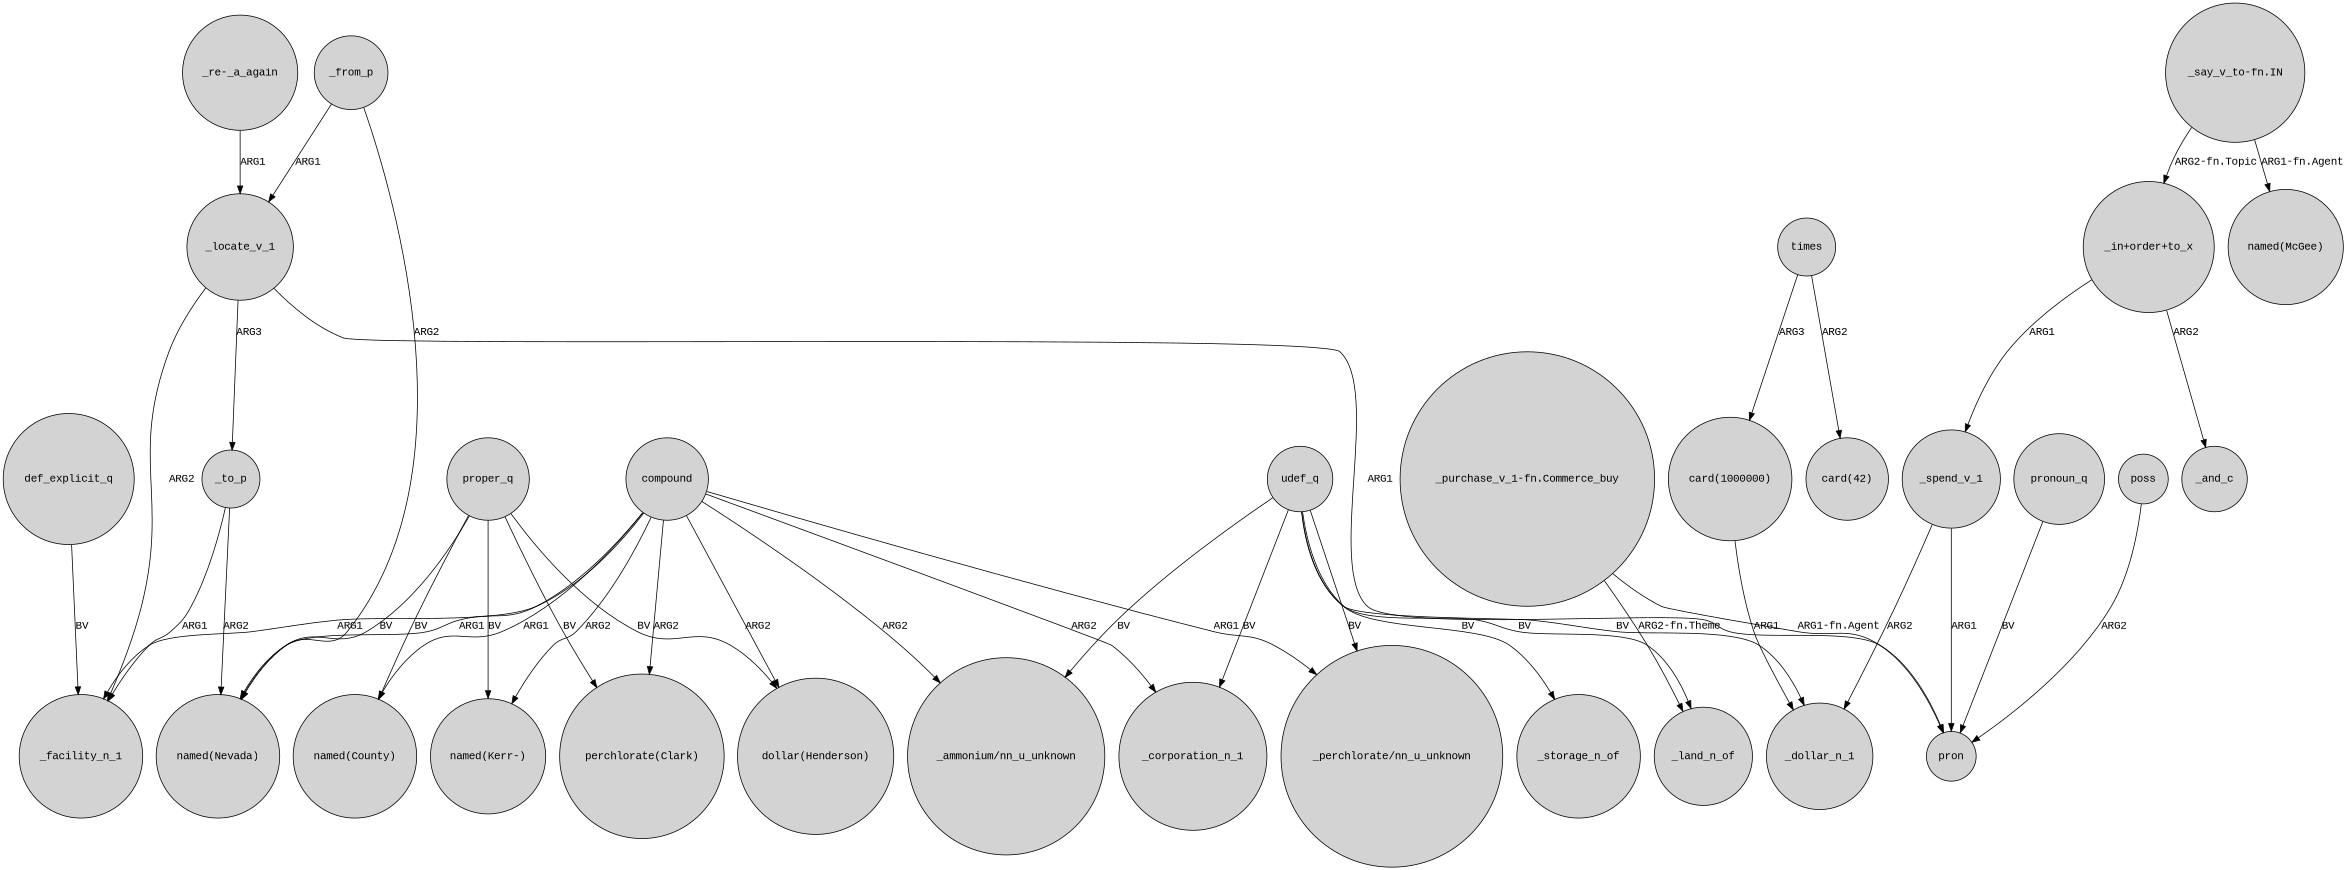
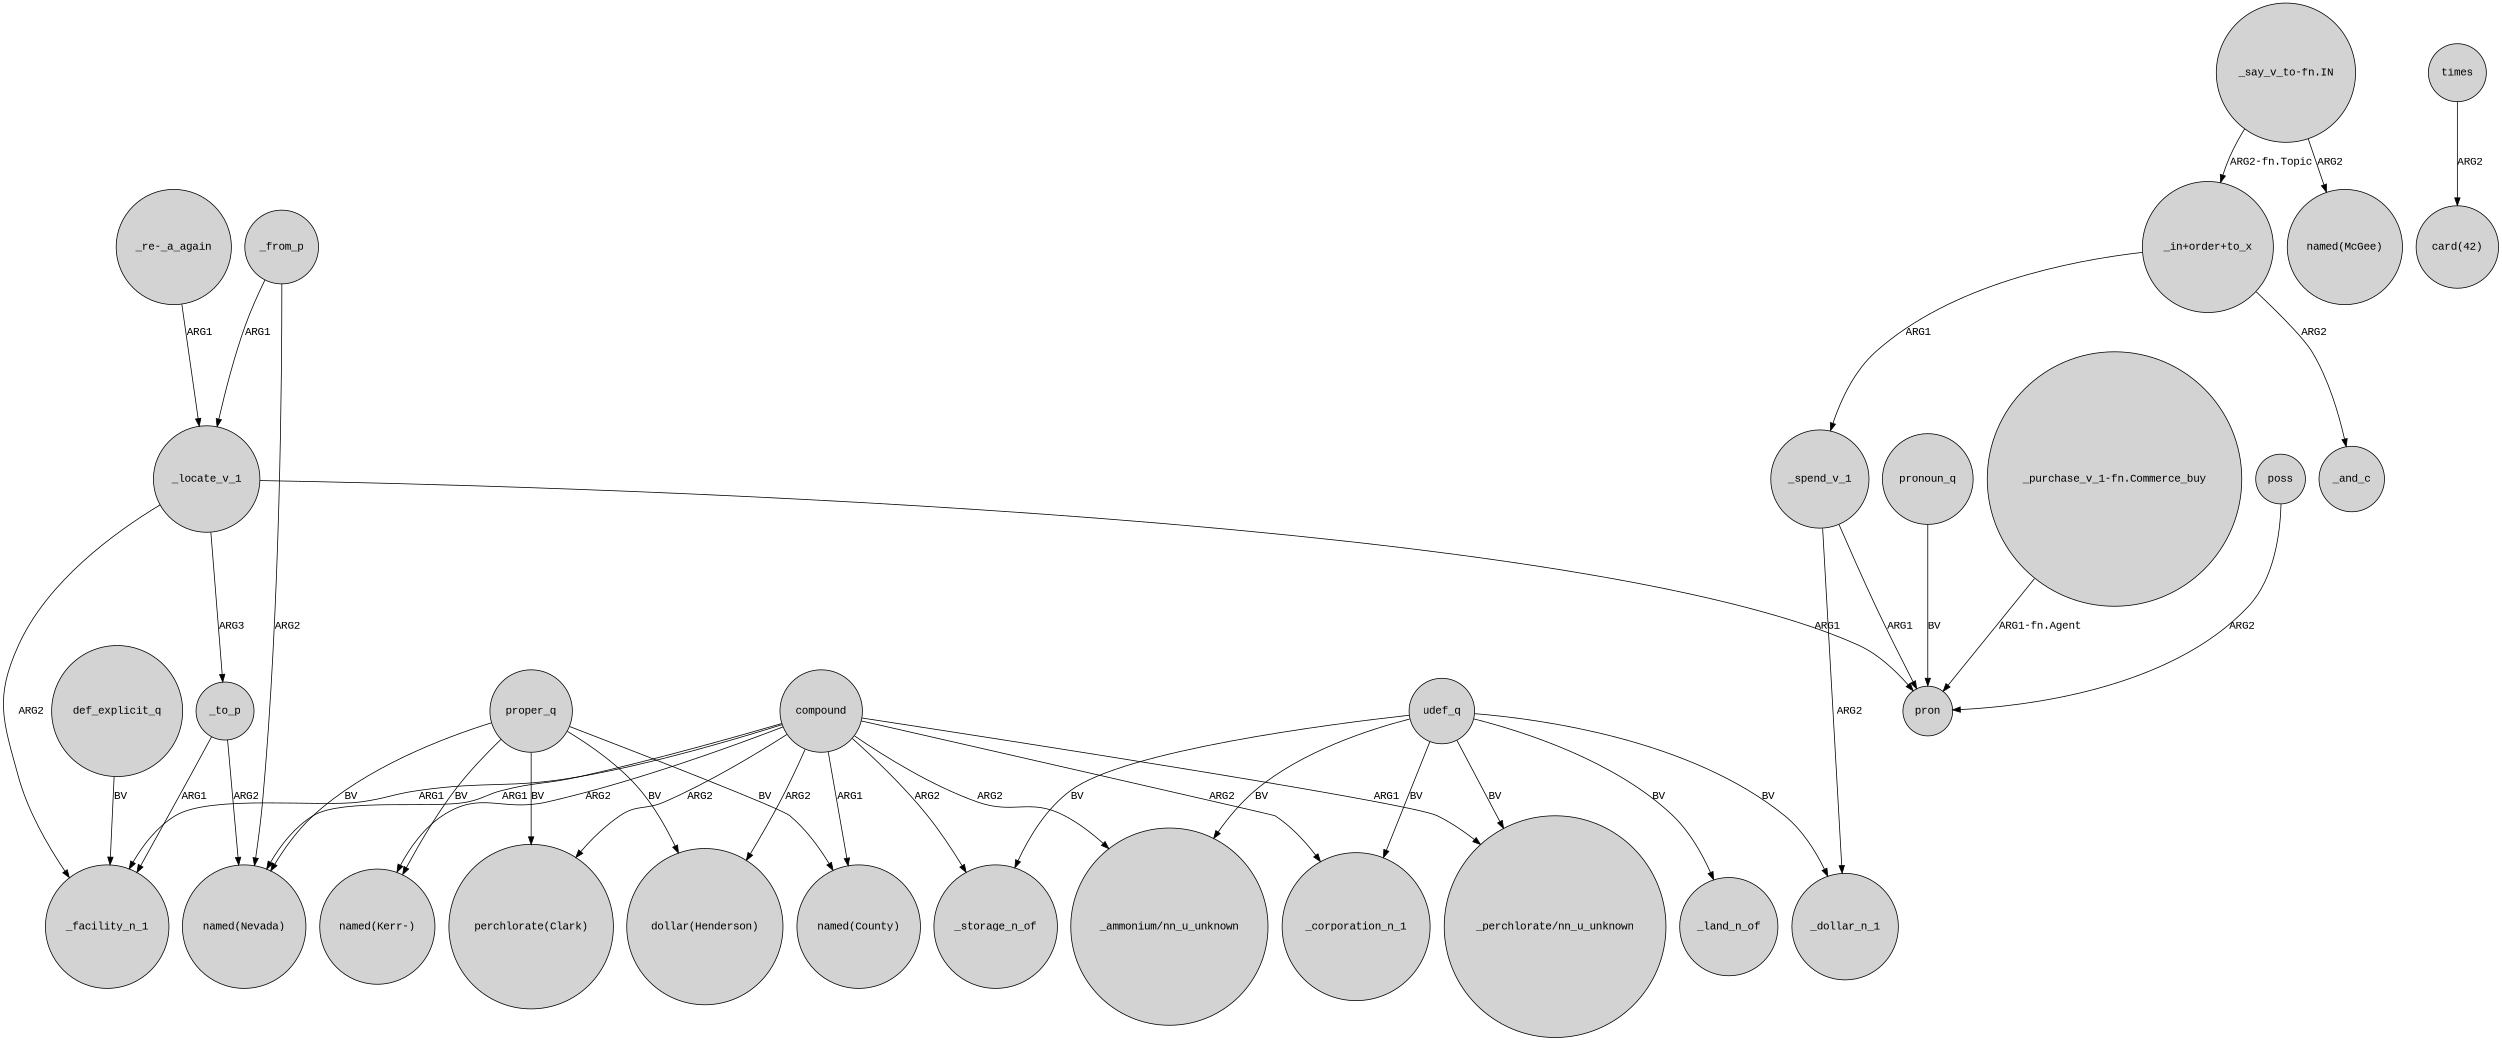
edge "_say_v_to-fn.IN" -> "named(McGee)": label "ARG1-fn.Agent" -> "ARG2"
node "card(1000000)": removed
edge "_purchase_v_1-fn.Commerce_buy" -> "_land_n_of": removed, label "ARG2-fn.Theme"
edge "compound" -> "_storage_n_of": added, label "ARG2"
